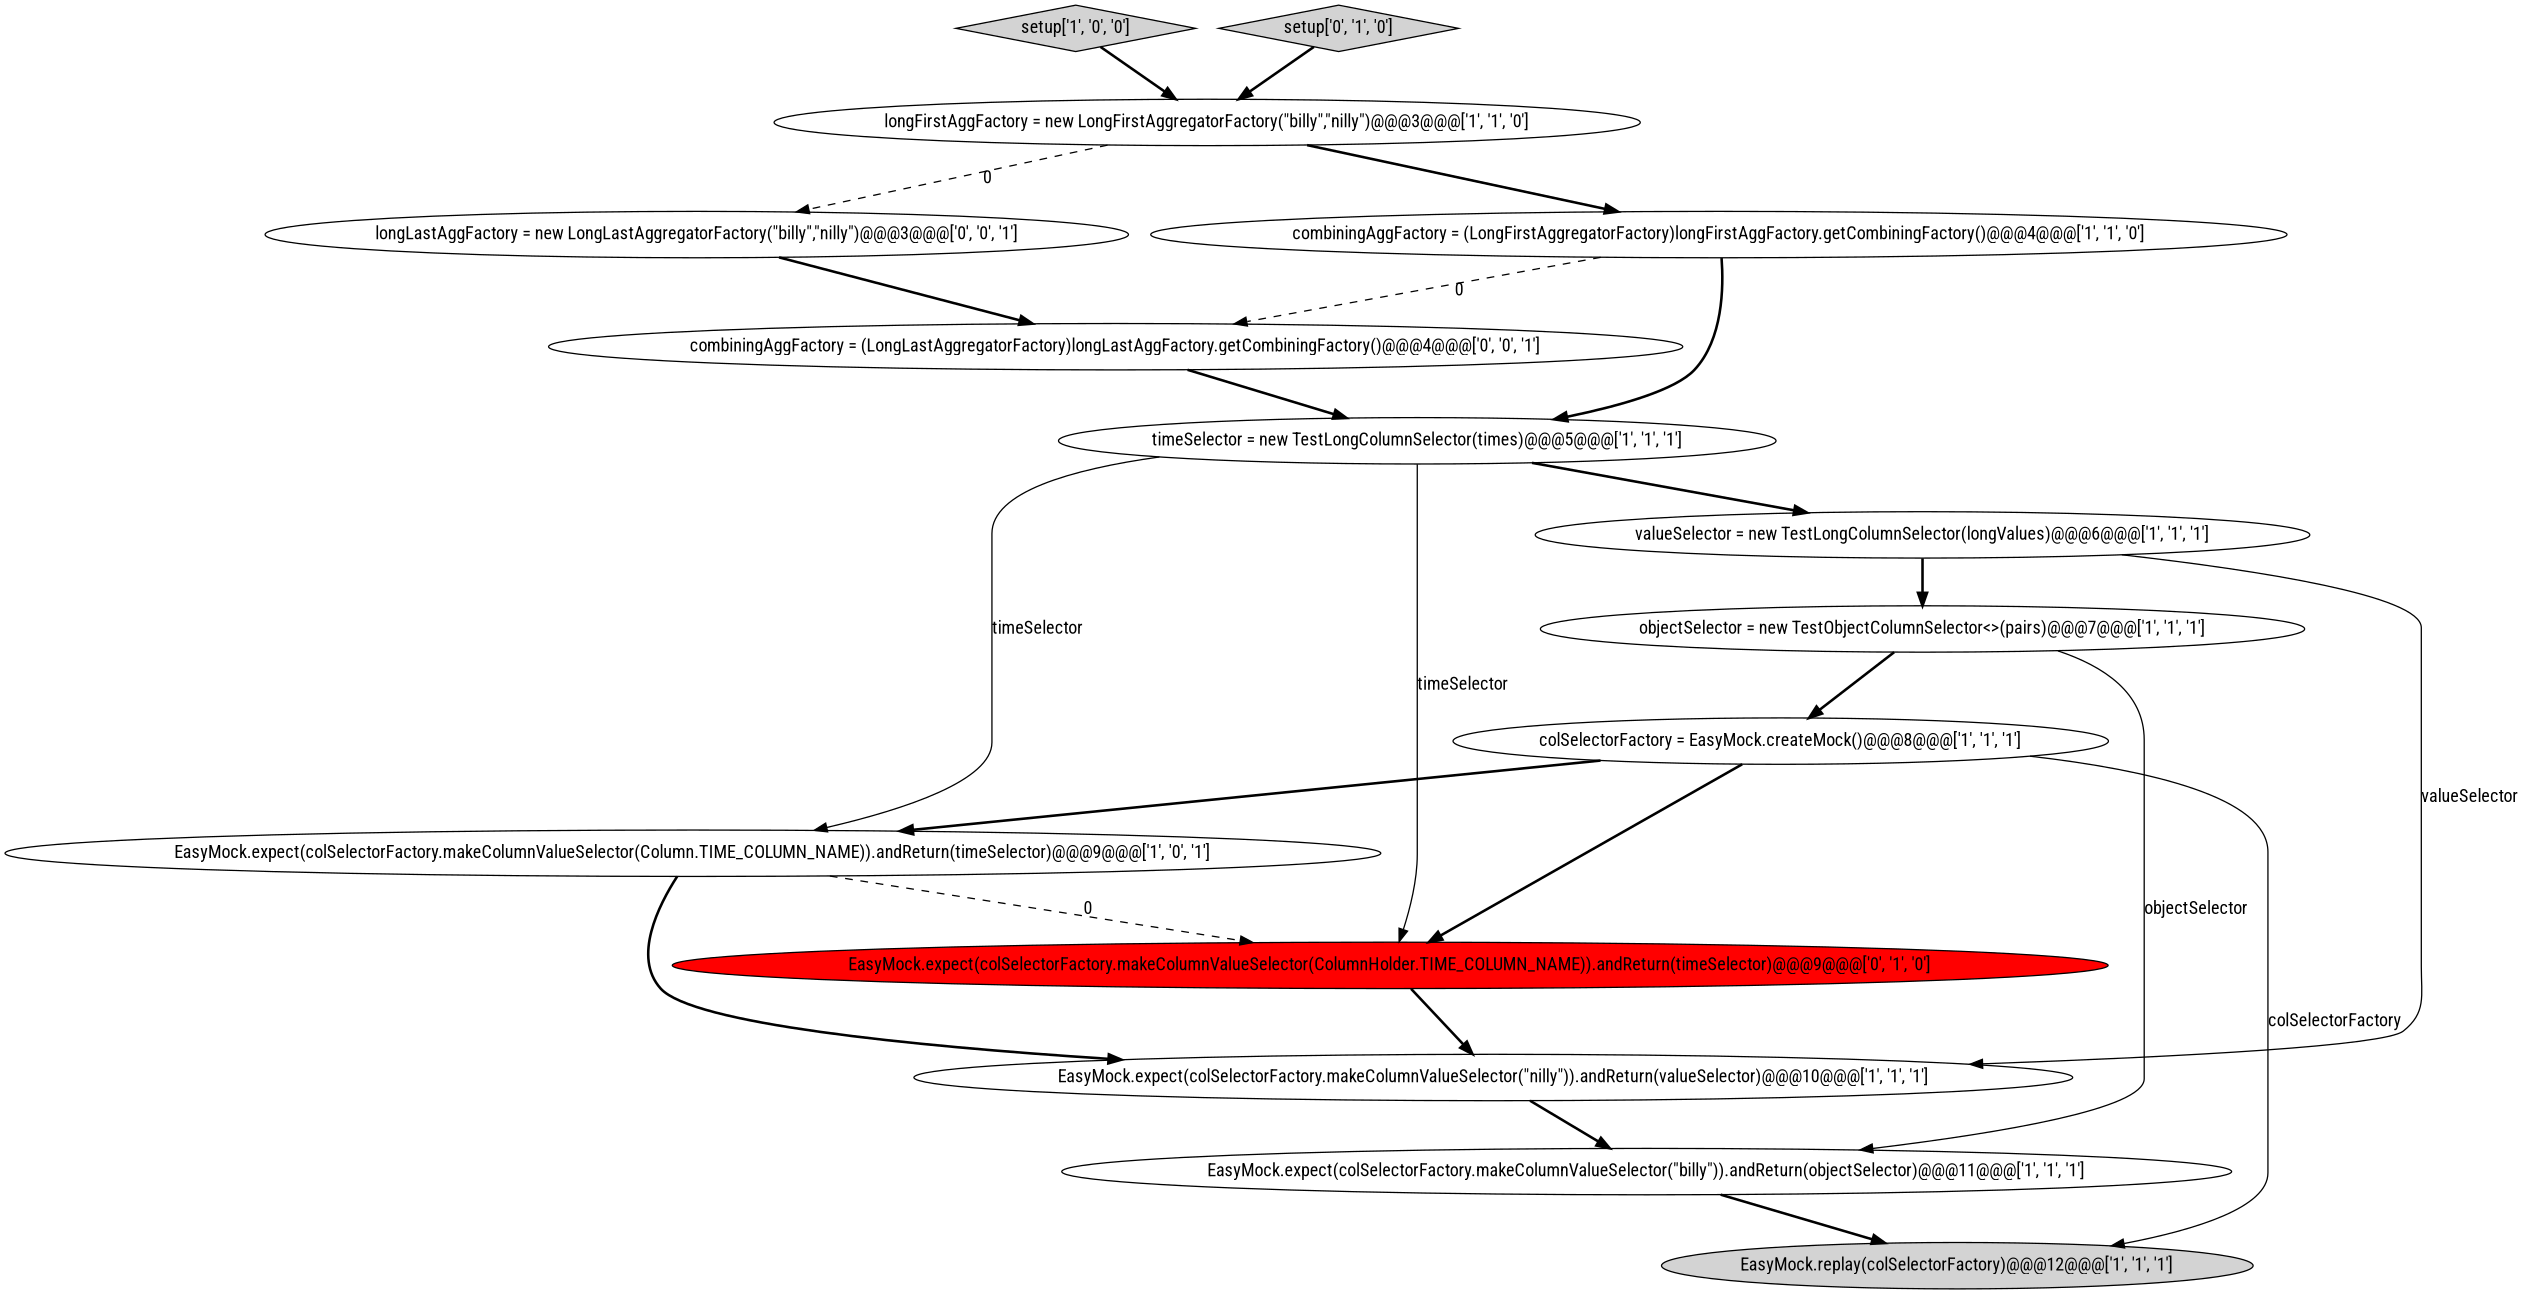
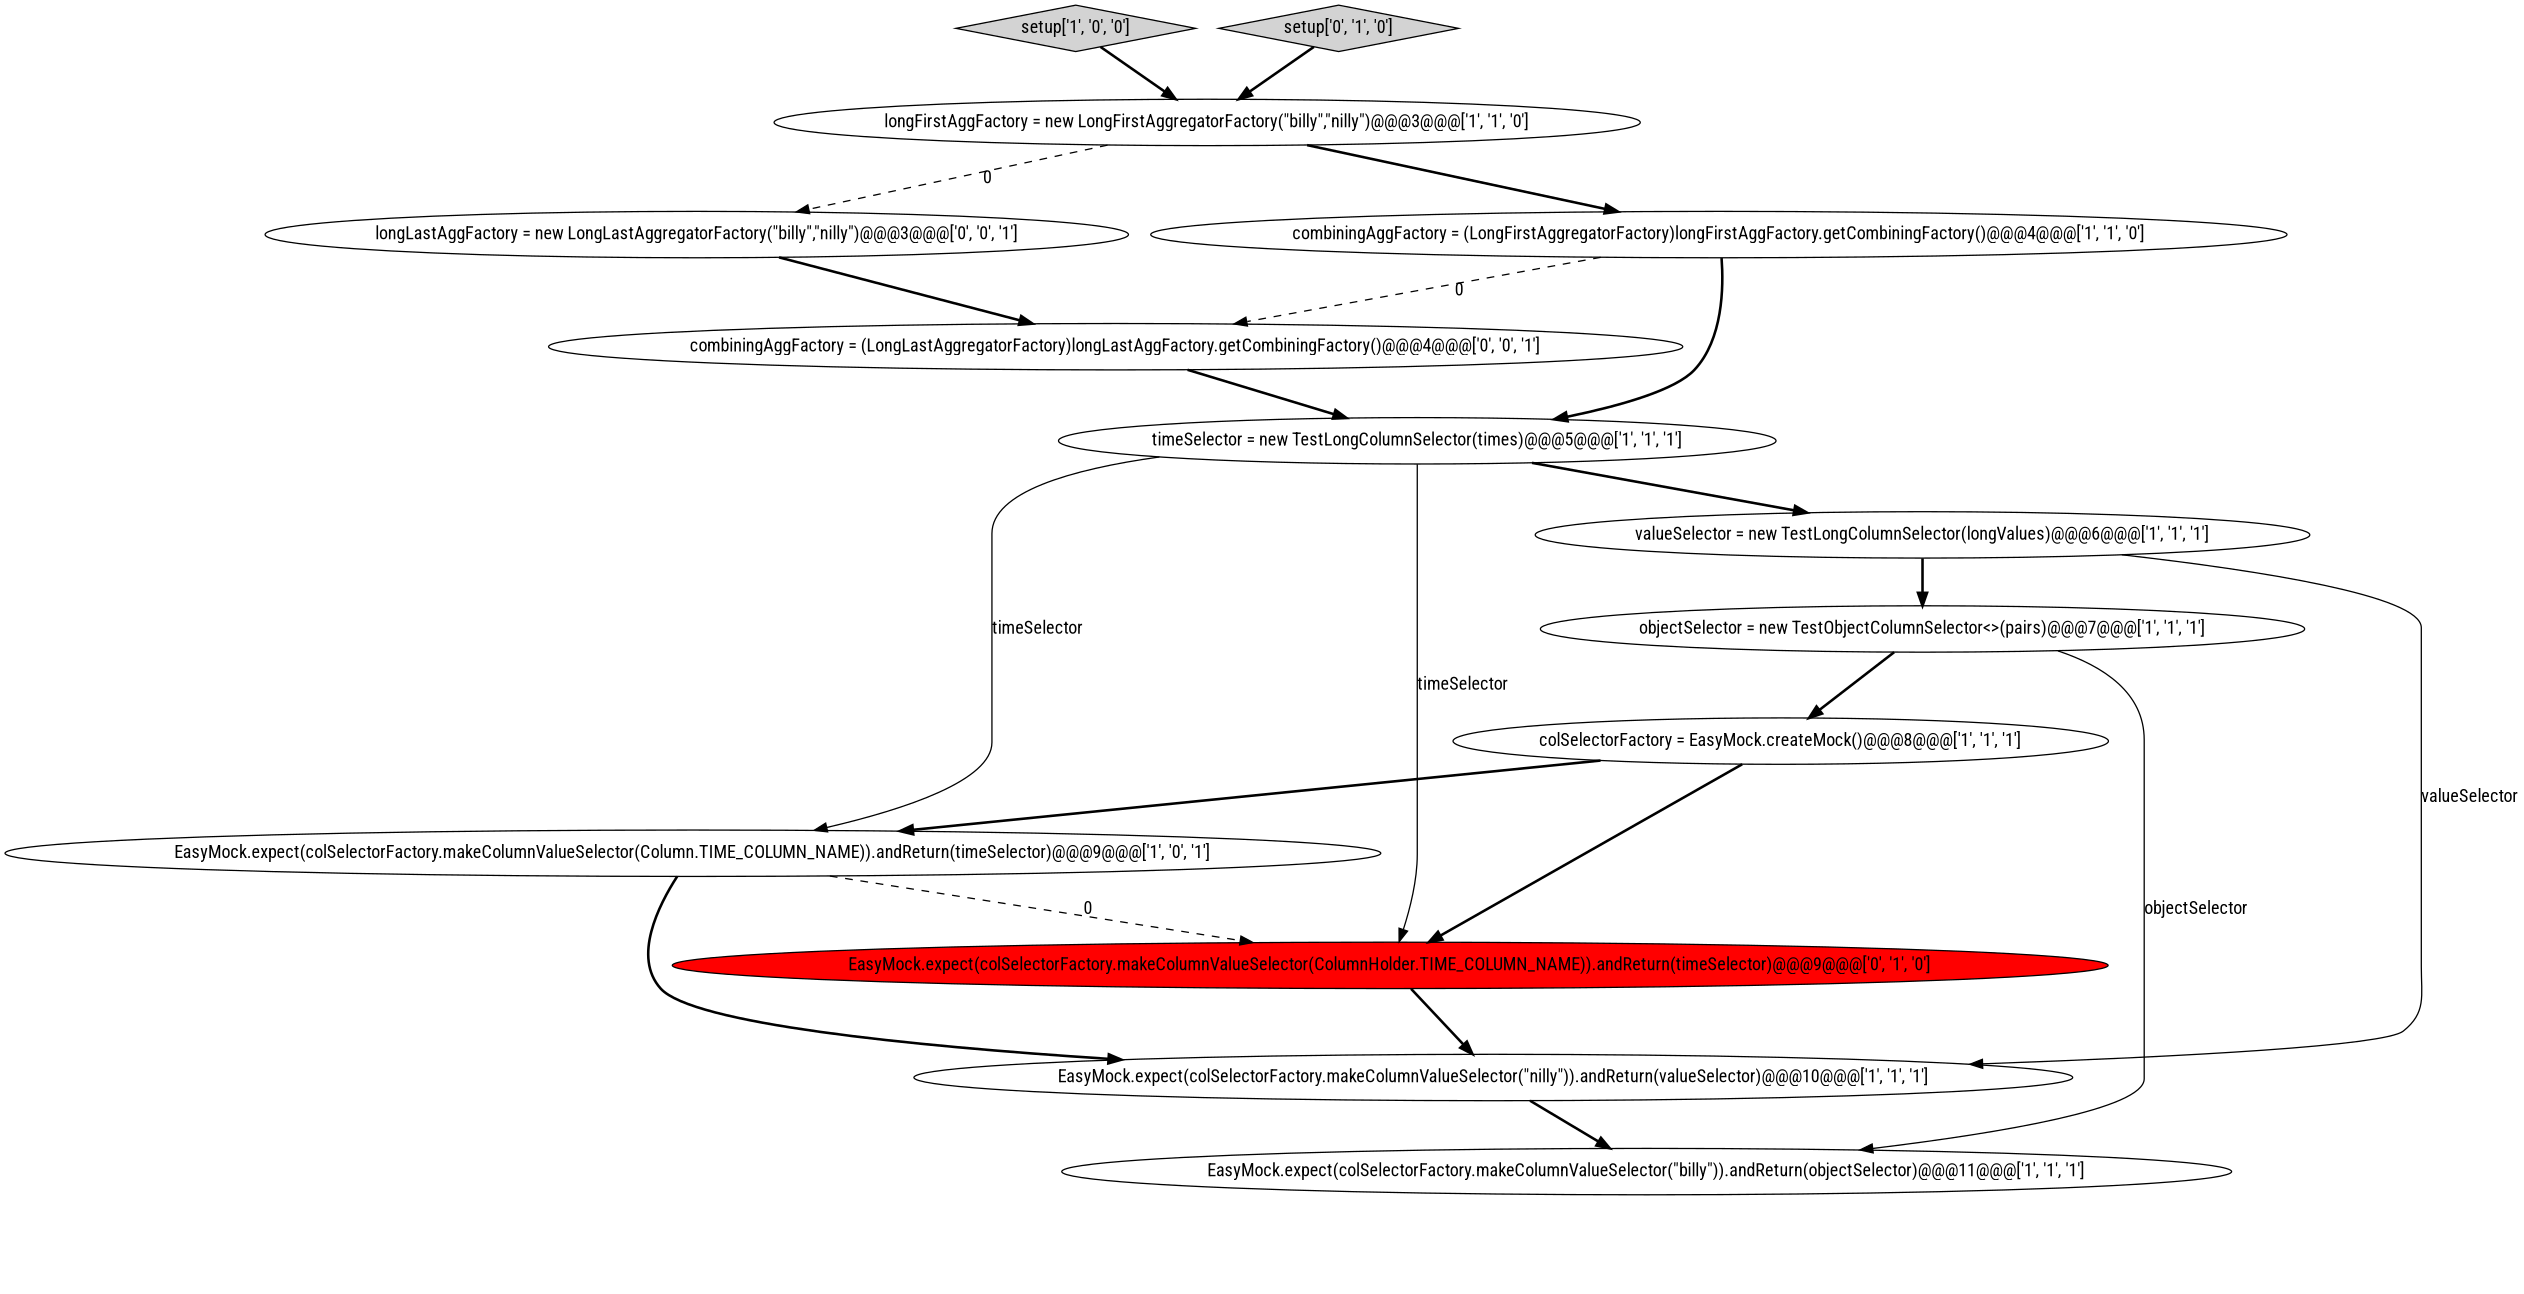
node "EasyMock.replay(colSelectorFactory)@@@12@@@['1', '1', '1']": removed
